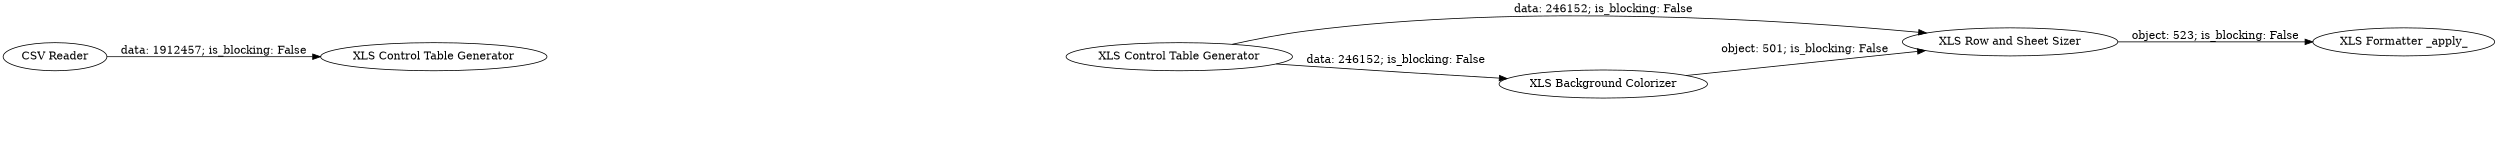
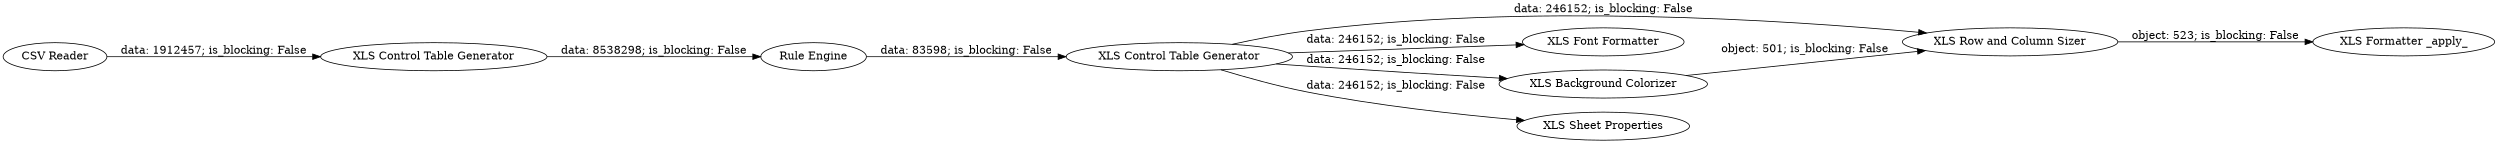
node "XLS Font Formatter": added
node "XLS Row and Sheet Sizer": label "XLS Row and Sheet Sizer" -> "XLS Row and Column Sizer"
node "Rule Engine": added
node "XLS Sheet Properties": added
